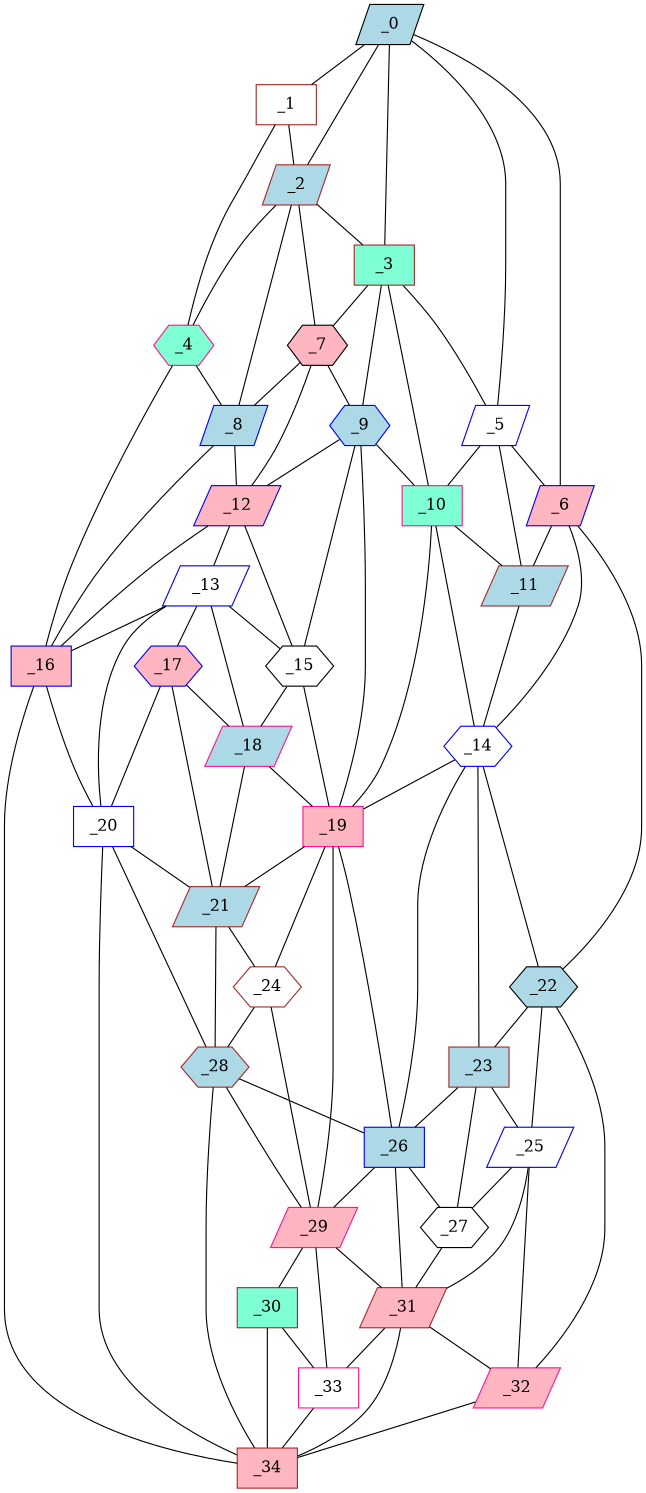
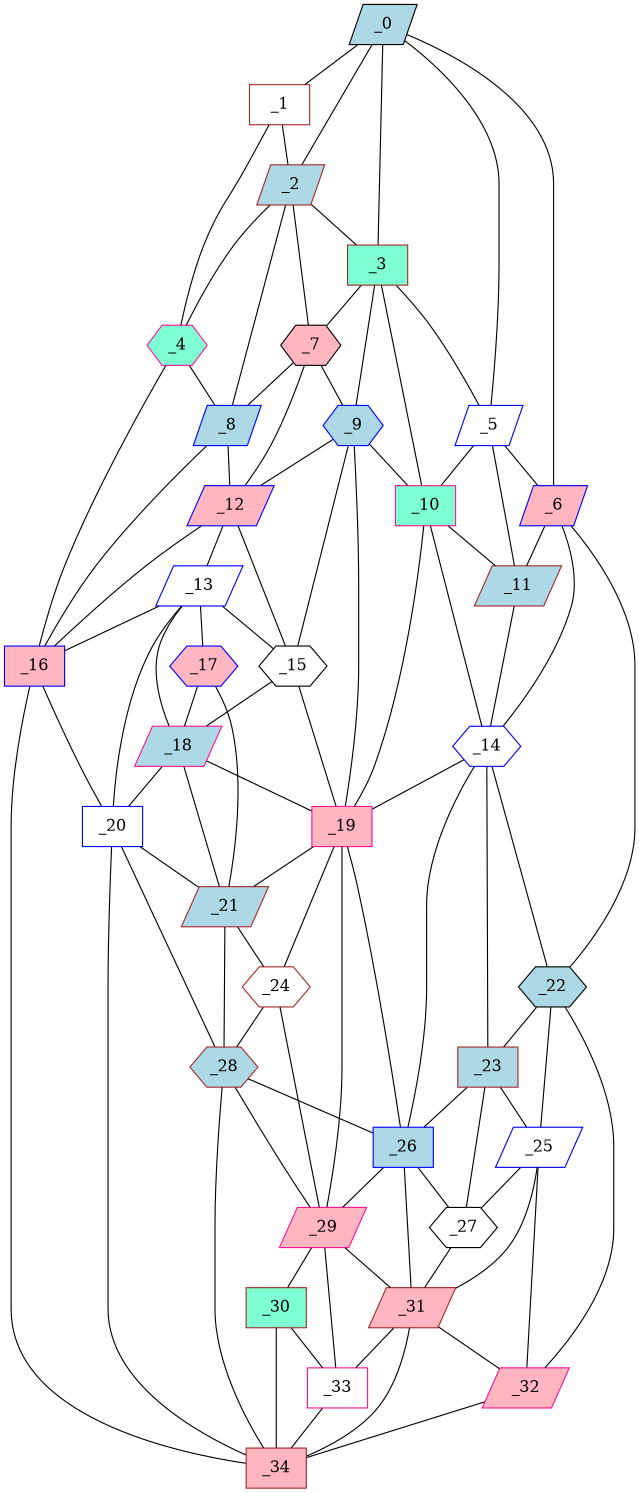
edge "_17" -- "_20": now "_18" -- "_20"
